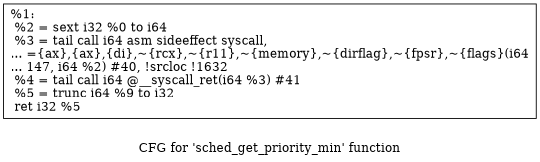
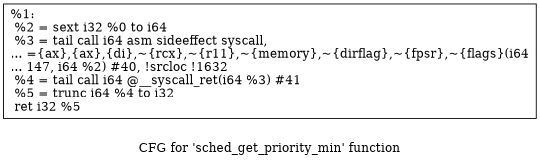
node "%1:": text "%5 = trunc i64 %9 to i32" -> "%5 = trunc i64 %4 to i32"
